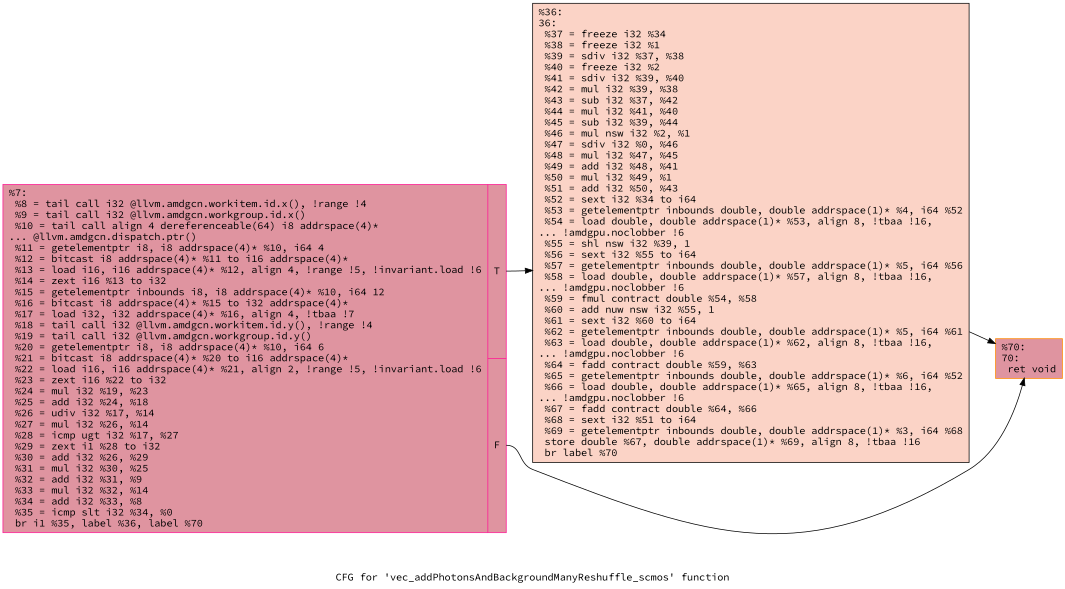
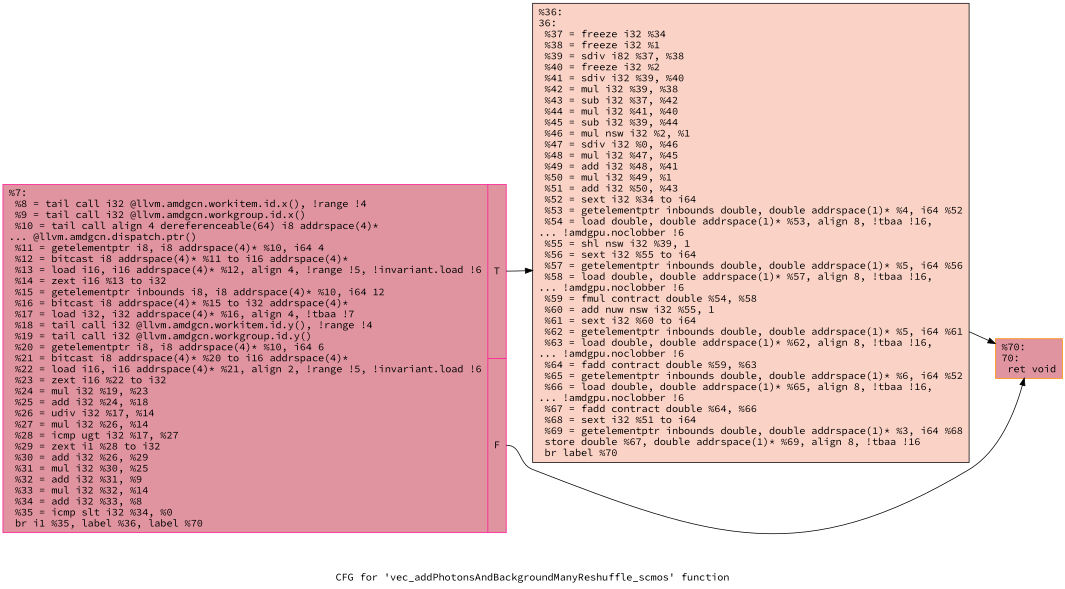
node "%36:": text "%39 = sdiv i32 %37, %38" -> "%39 = sdiv i82 %37, %38"
